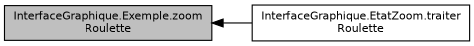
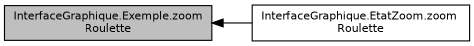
node "InterfaceGraphique.EtatZoom.traiter Roulette": label "InterfaceGraphique.EtatZoom.traiter Roulette" -> "InterfaceGraphique.EtatZoom.zoom Roulette"
